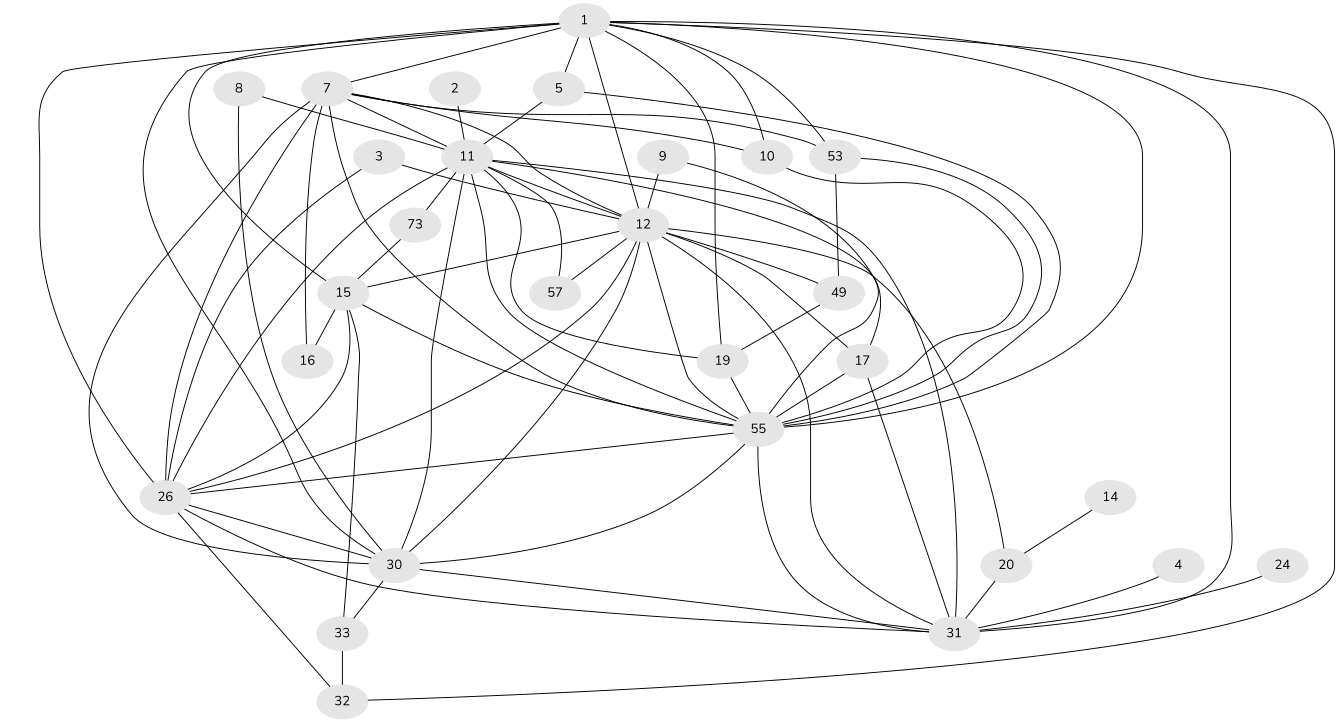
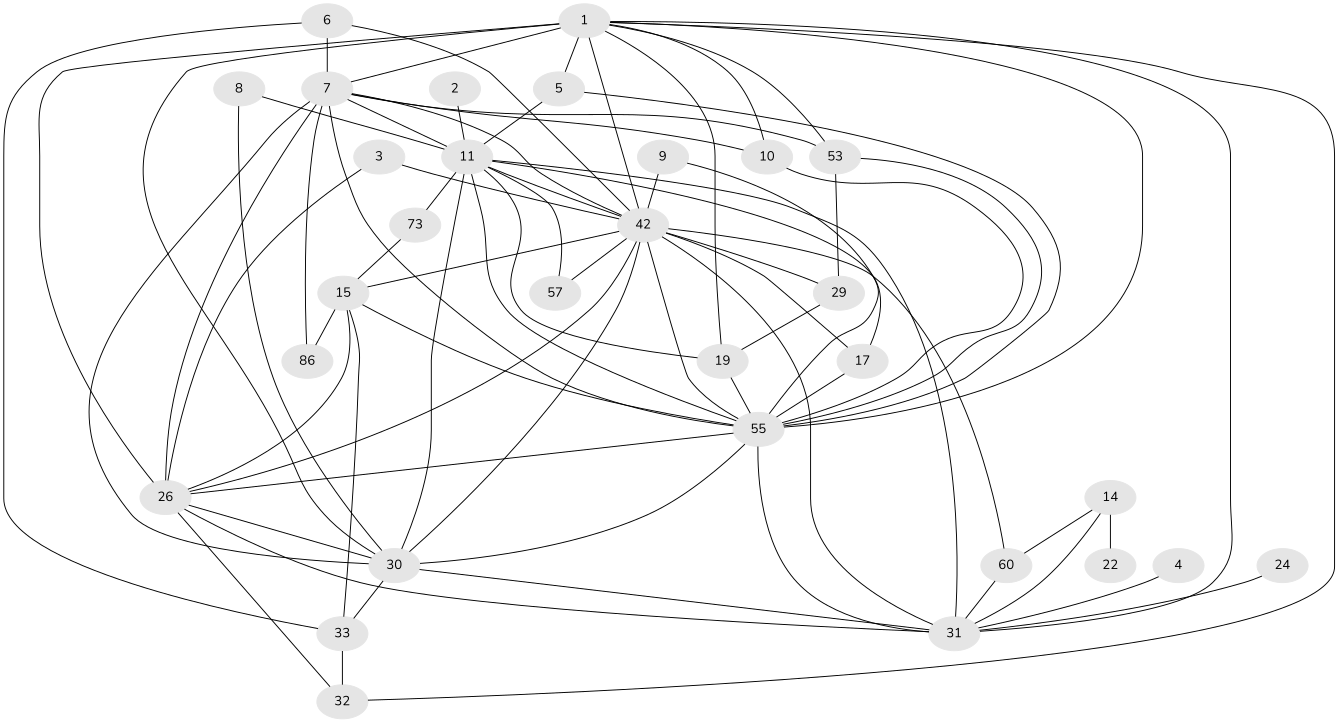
node "6": added
edge "1" -- "15": removed
node "12": label "12" -> "42"
node "49": label "49" -> "29"
edge "11" -- "26": removed
node "16": label "16" -> "86"
edge "17" -- "31": now "14" -- "31"
node "20": label "20" -> "60"
node "22": added
